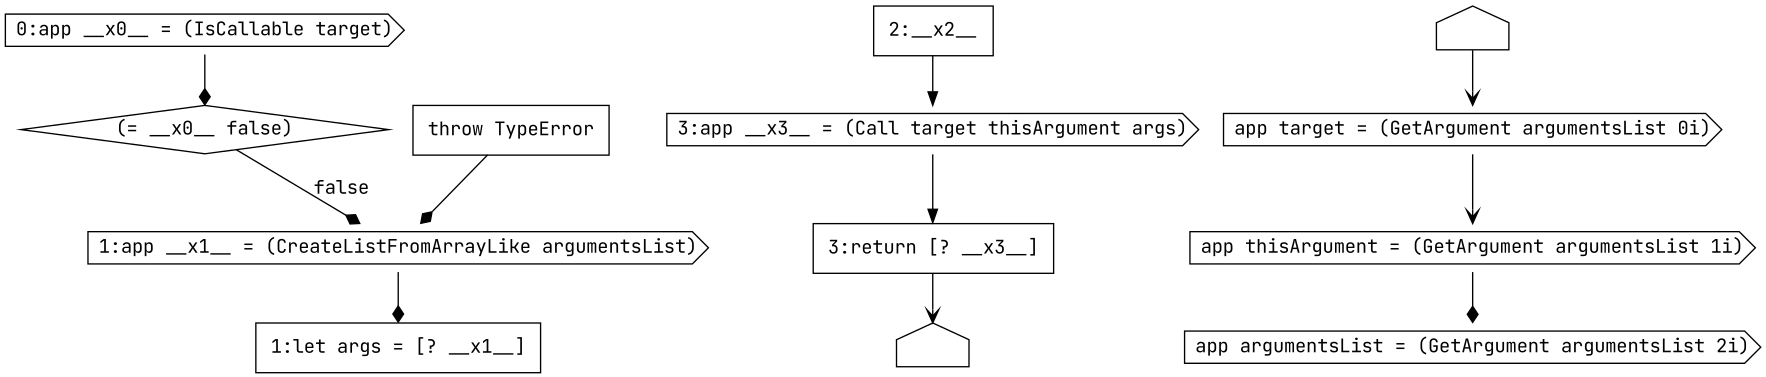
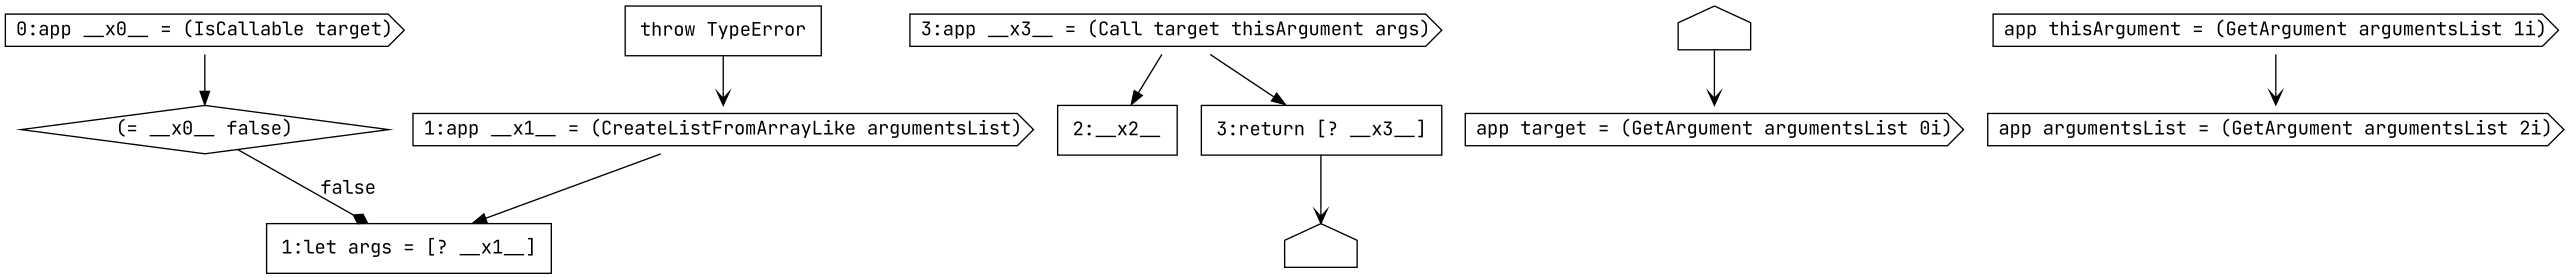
edge "0:app __x0__ = (IsCallable target)" -> "(= __x0__ false)": arrowhead diamond -> normal
edge "2:__x2__" -> "3:app __x3__ = (Call target thisArgument args)": reversed
edge "(= __x0__ false)" -> "1:app __x1__ = (CreateListFromArrayLike argumentsList)": now "(= __x0__ false)" -> "1:let args = [? __x1__]"
edge "app target = (GetArgument argumentsList 0i)" -> "app thisArgument = (GetArgument argumentsList 1i)": removed
edge "throw TypeError" -> "1:app __x1__ = (CreateListFromArrayLike argumentsList)": arrowhead diamond -> vee
edge "1:app __x1__ = (CreateListFromArrayLike argumentsList)" -> "1:let args = [? __x1__]": arrowhead diamond -> normal
edge "app thisArgument = (GetArgument argumentsList 1i)" -> "app argumentsList = (GetArgument argumentsList 2i)": arrowhead diamond -> vee
